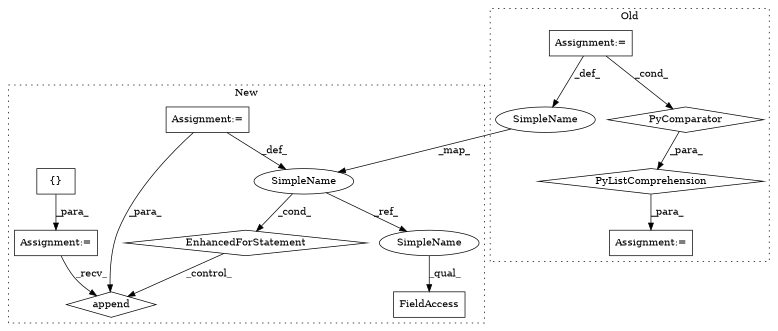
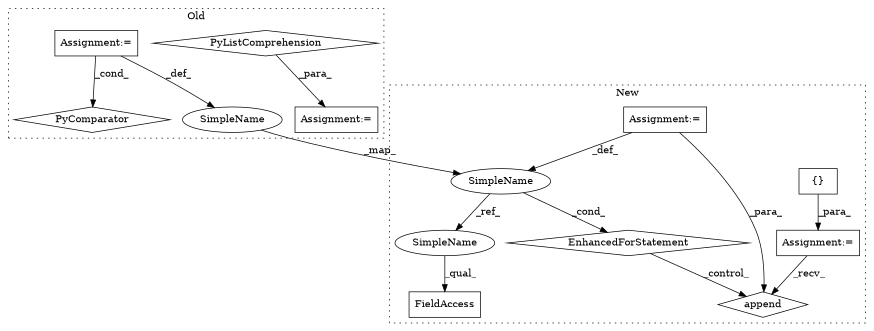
edge "PyComparator" -> "PyListComprehension": removed, label "_para_"
